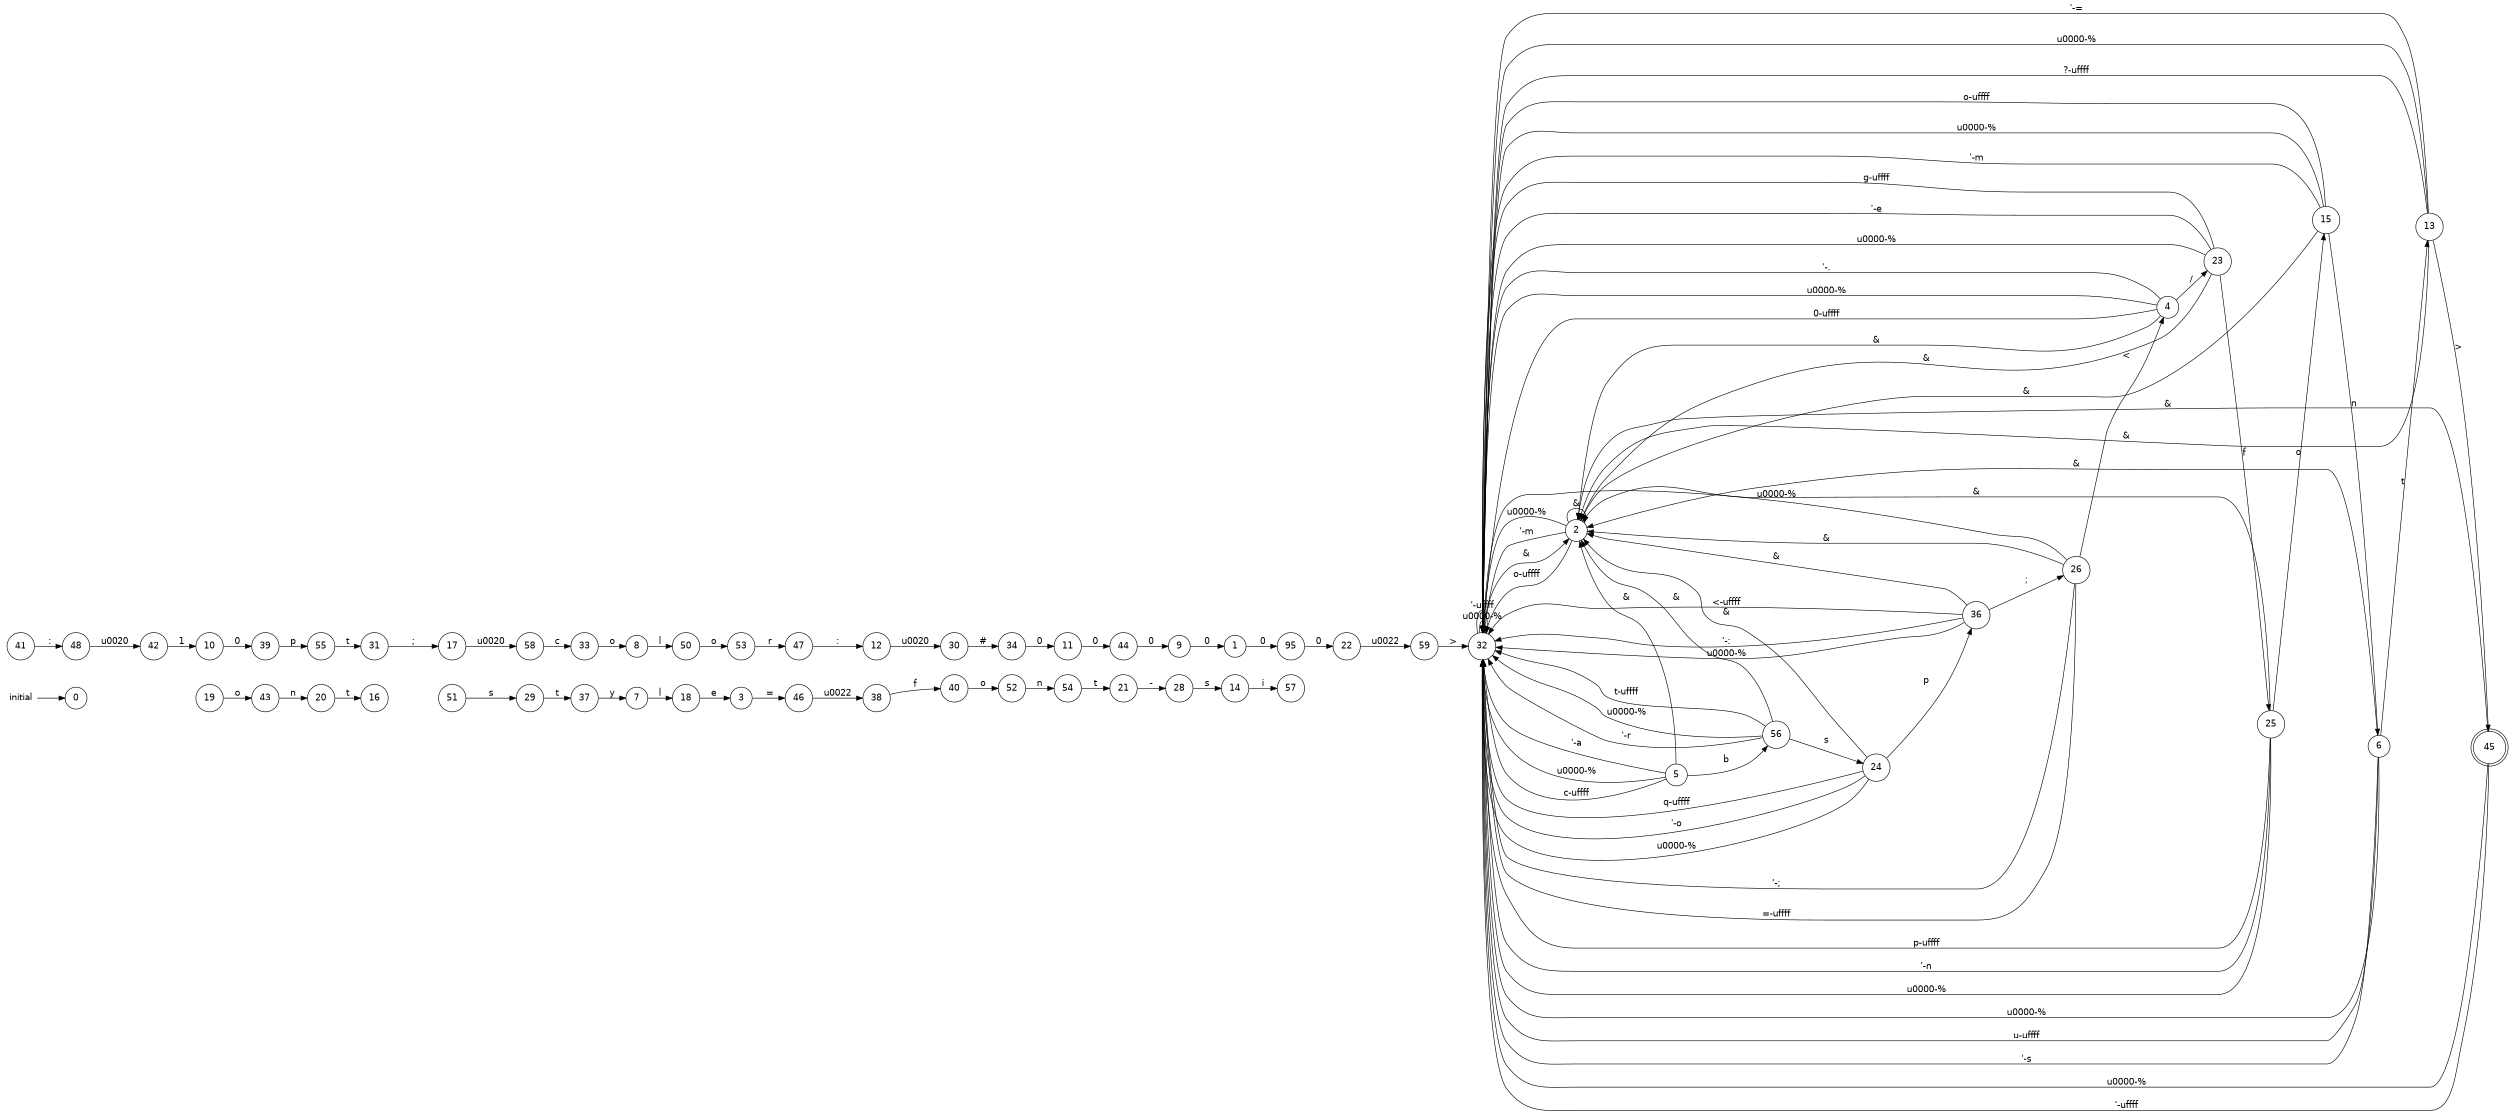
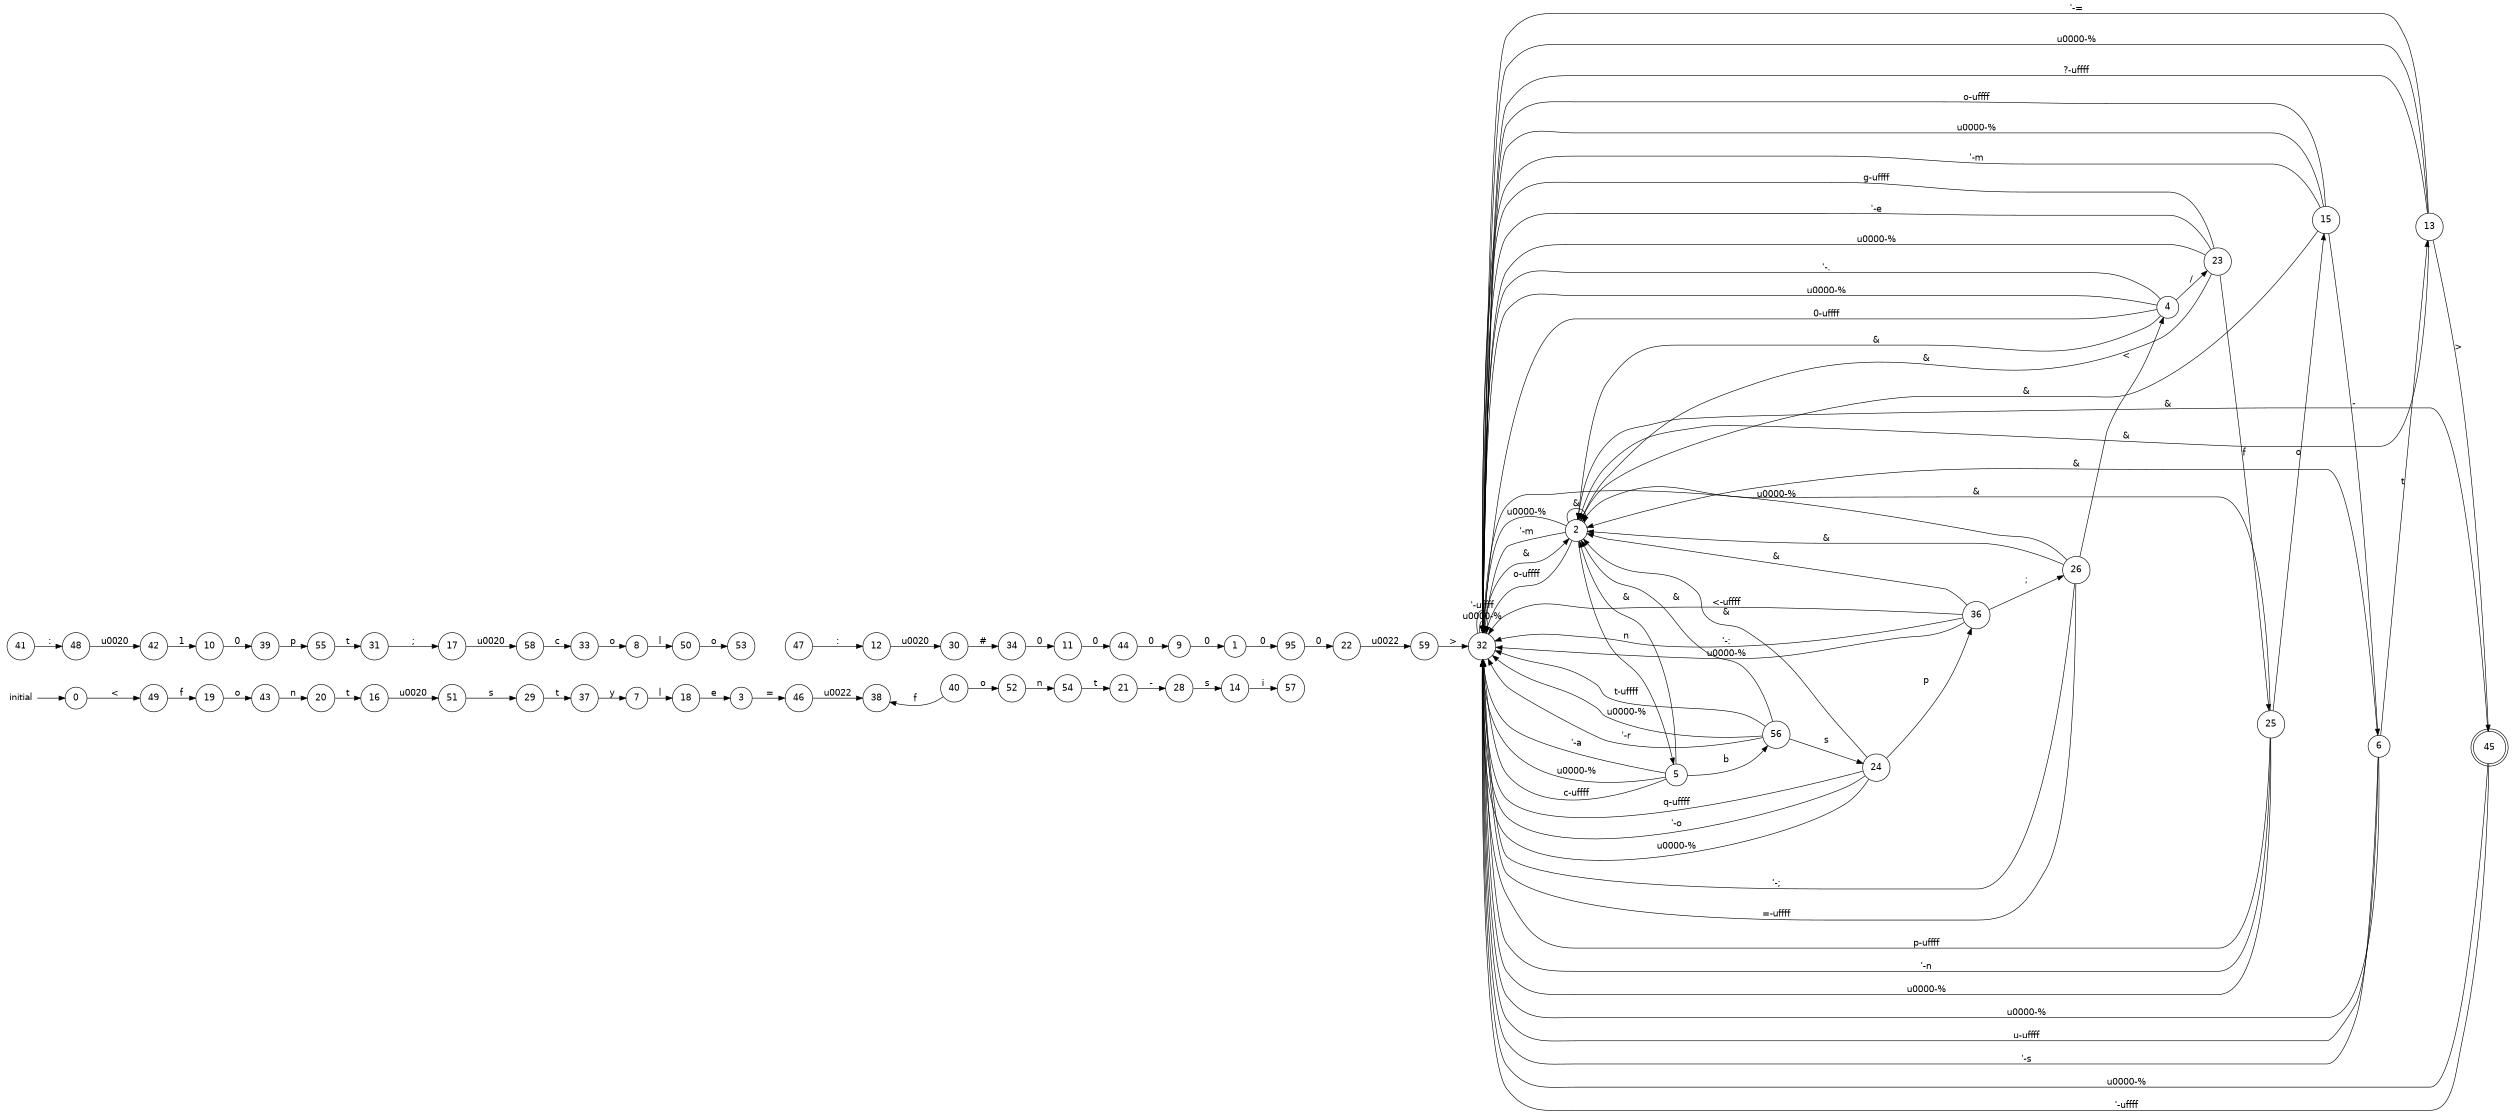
edge "15" -> "6": label "n" -> "-"
edge "53" -> "47": removed, label "r"
edge "2" -> "5": added, label "n"
edge "38" -> "40": reversed
node "49": added
edge "16" -> "51": added, label "u0020"
